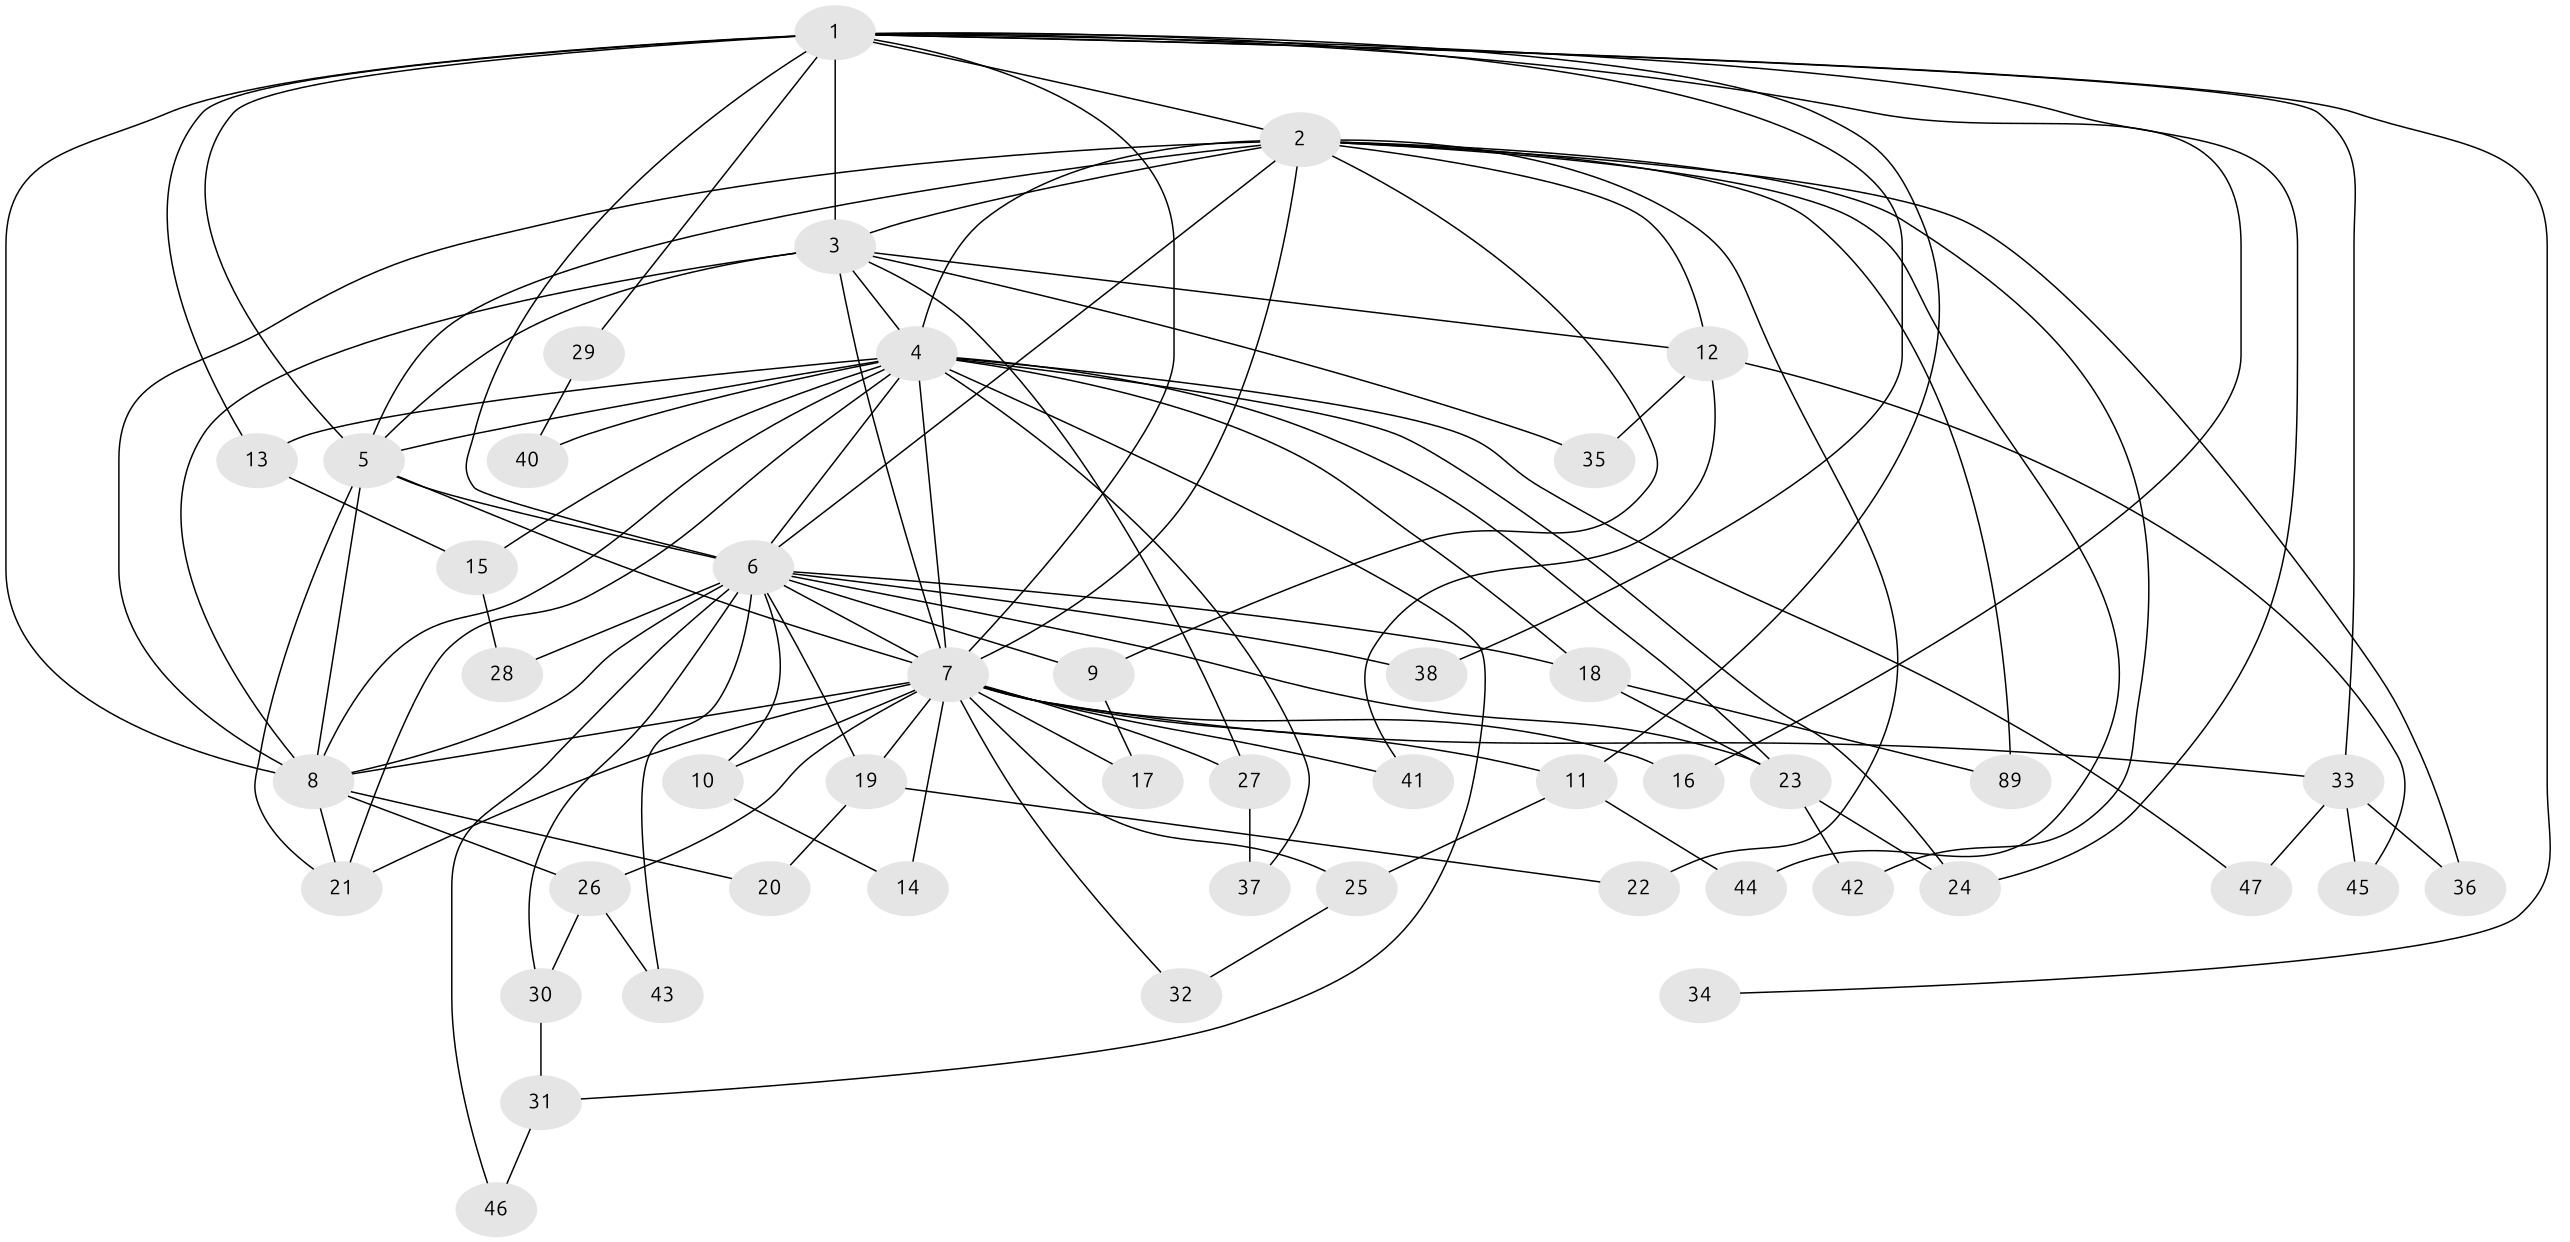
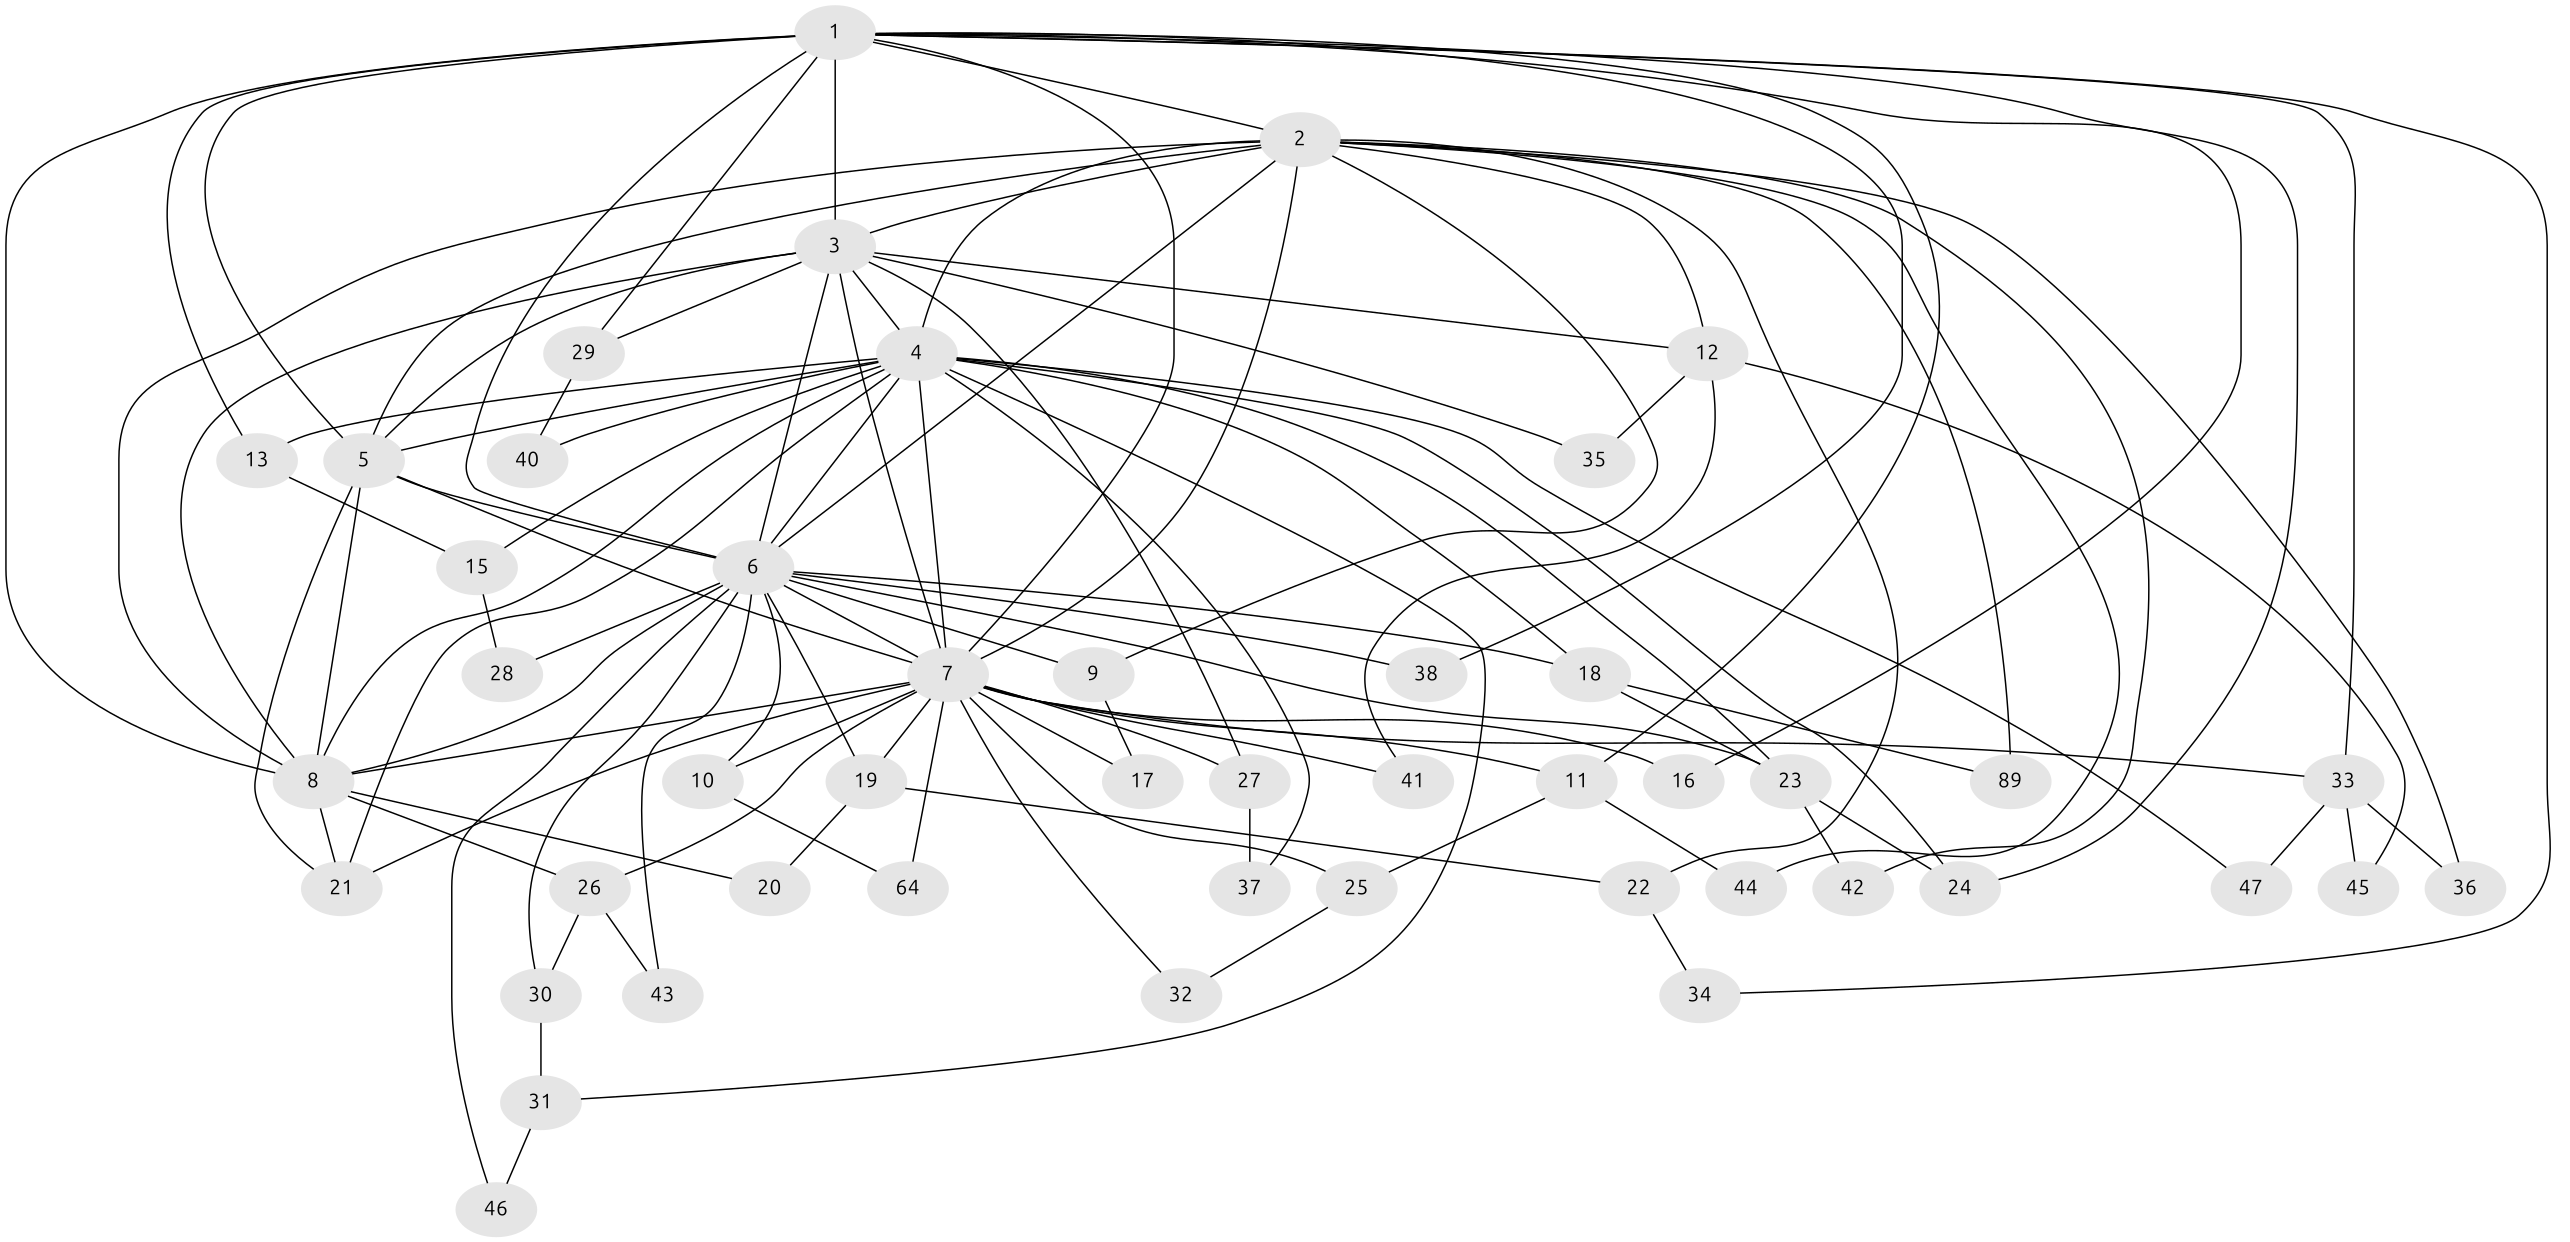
edge "3" -- "29": added
edge "3" -- "6": added
node "14": label "14" -> "64"
edge "22" -- "34": added
